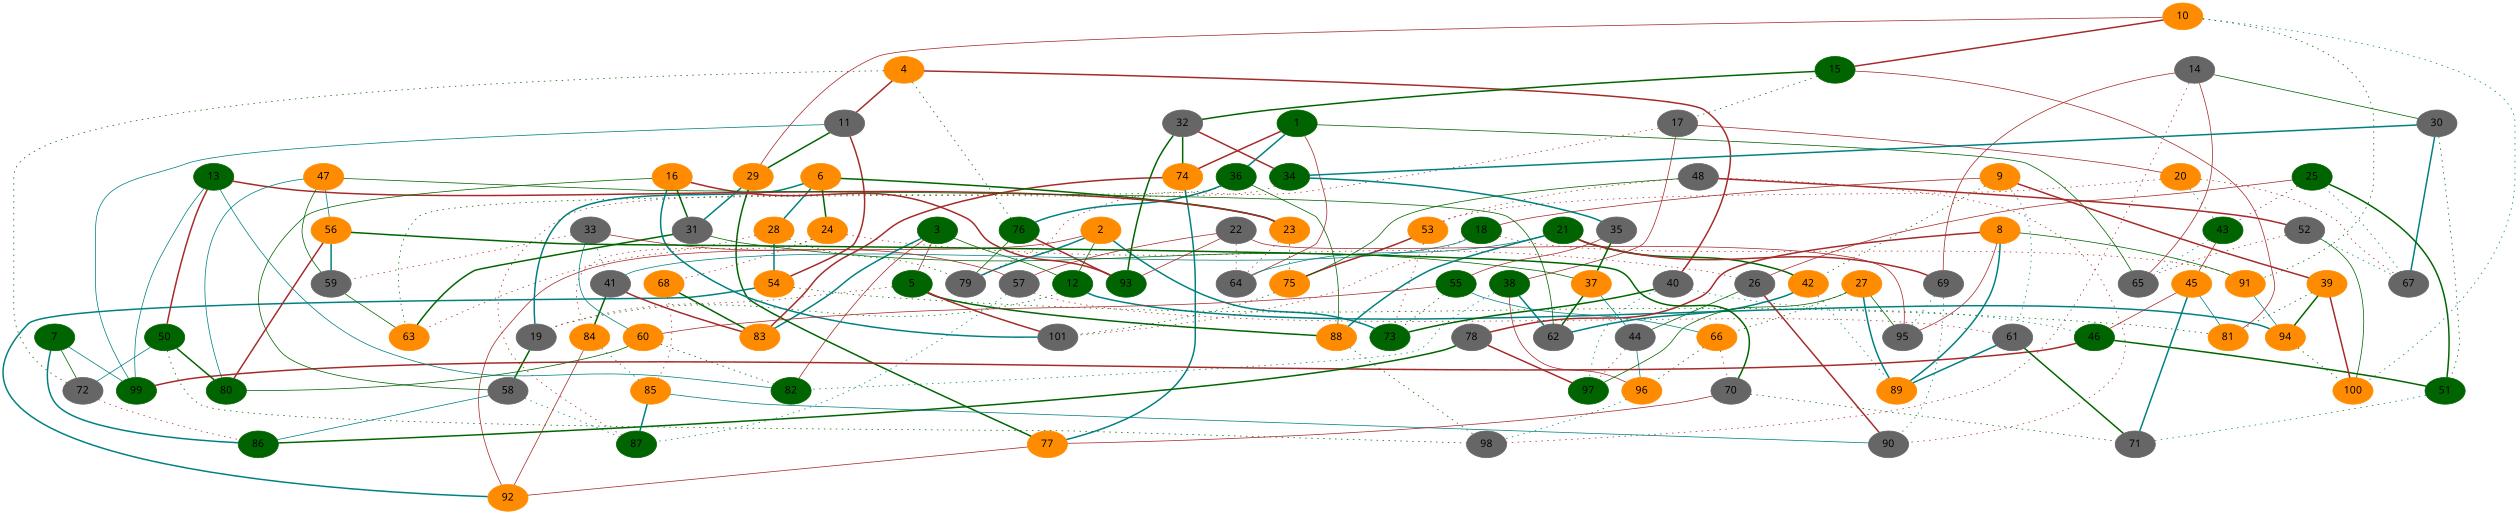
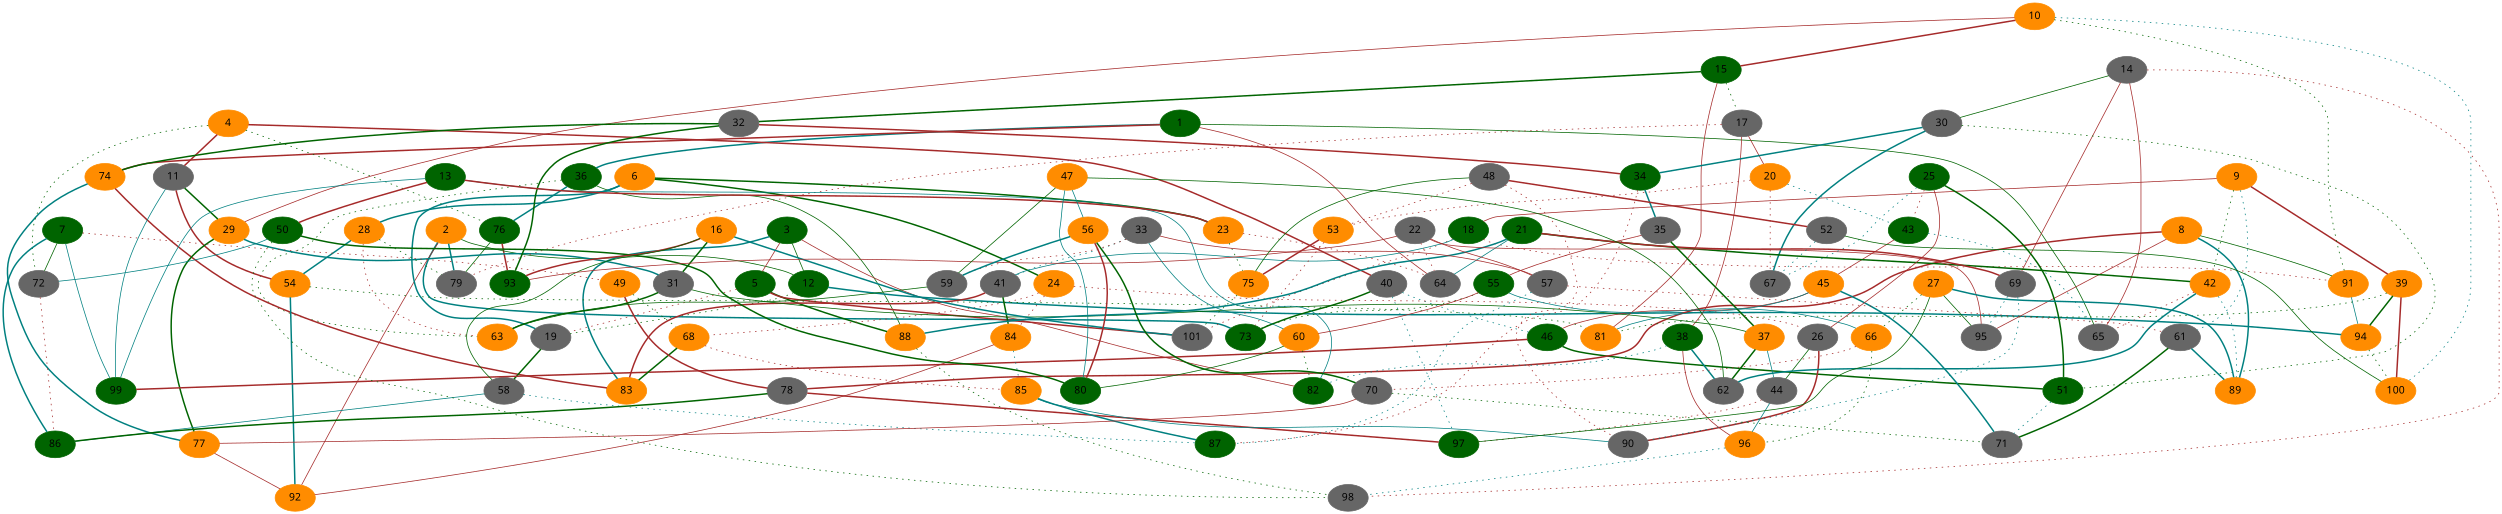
edge "52" -- "65": now "42" -- "65"
node "49": added
